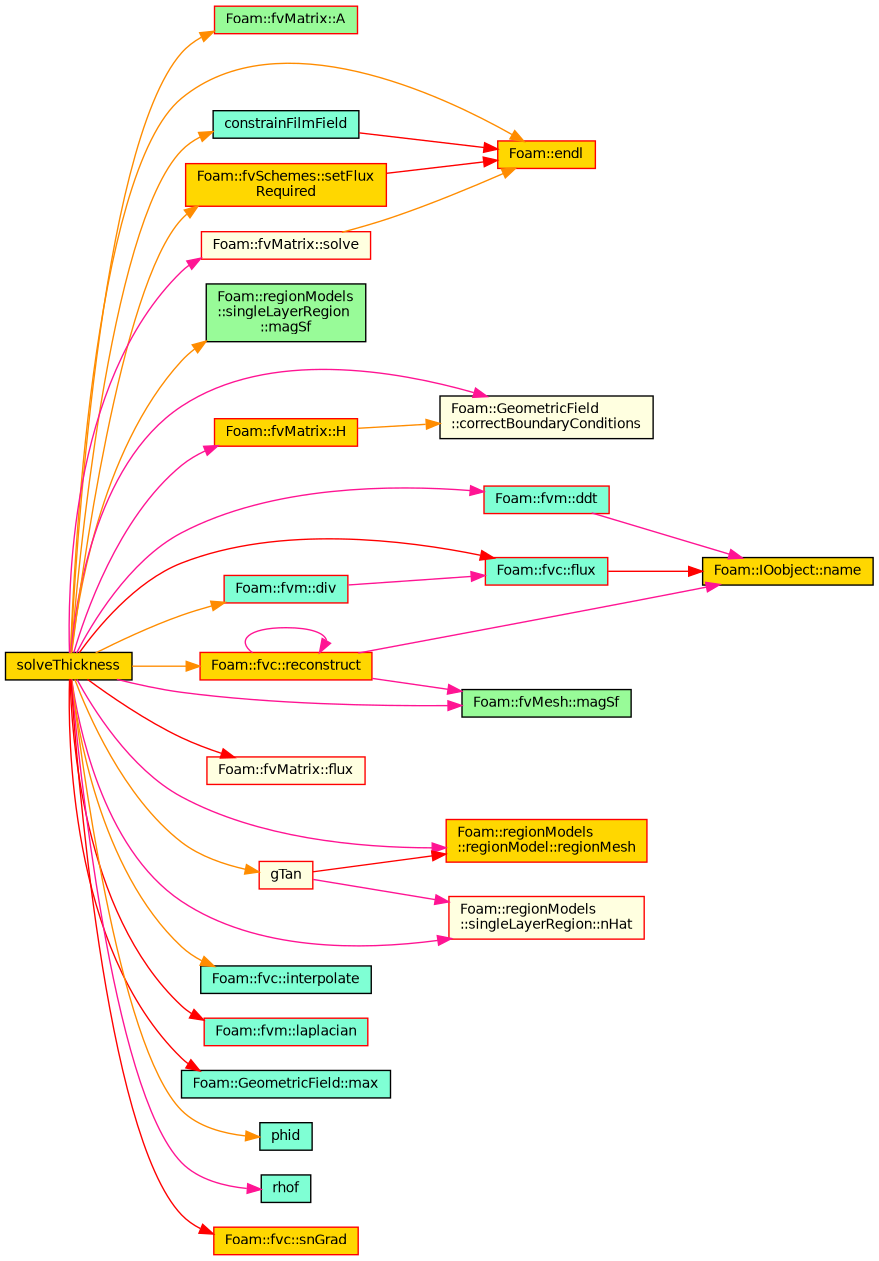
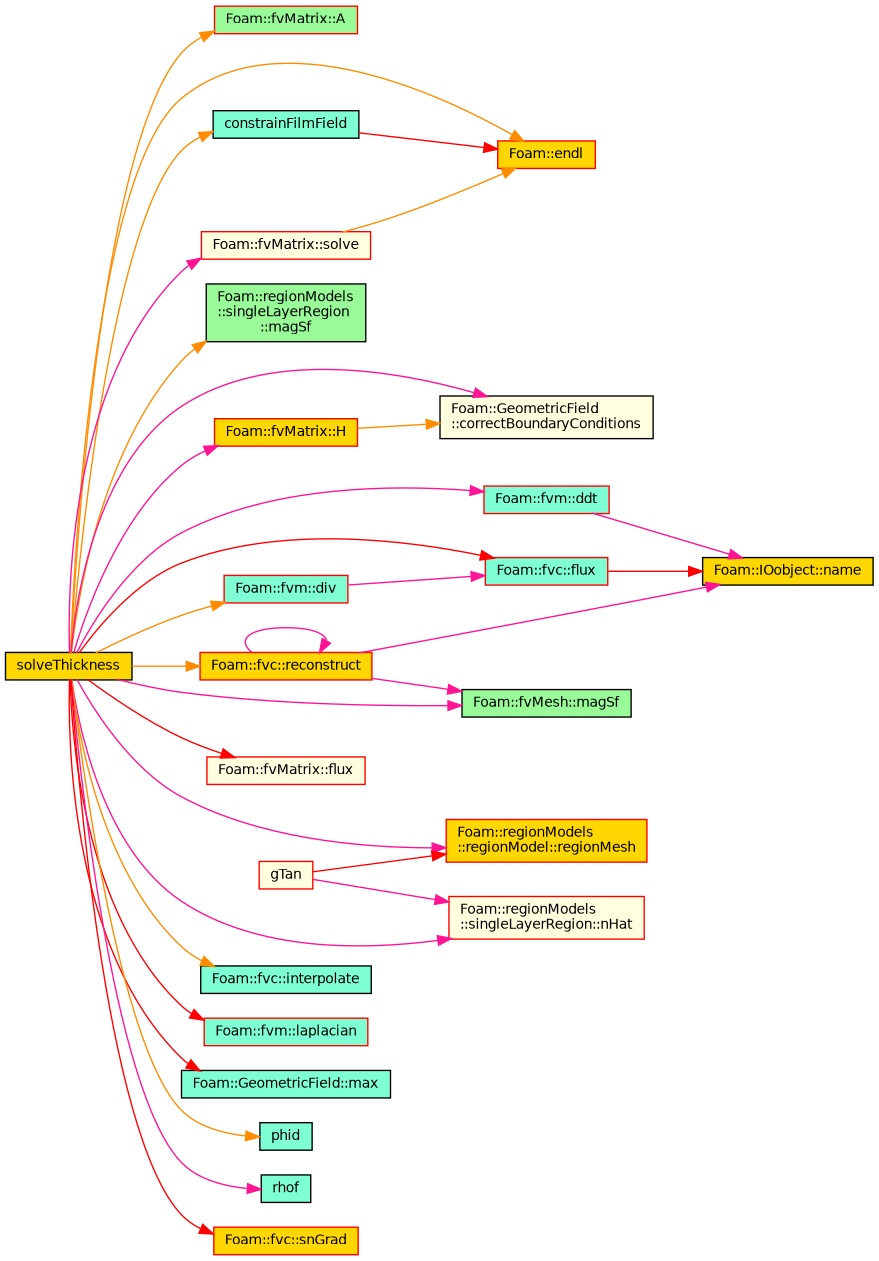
node "Foam::fvSchemes::setFlux Required": removed
edge "solveThickness" -> "gTan": removed
